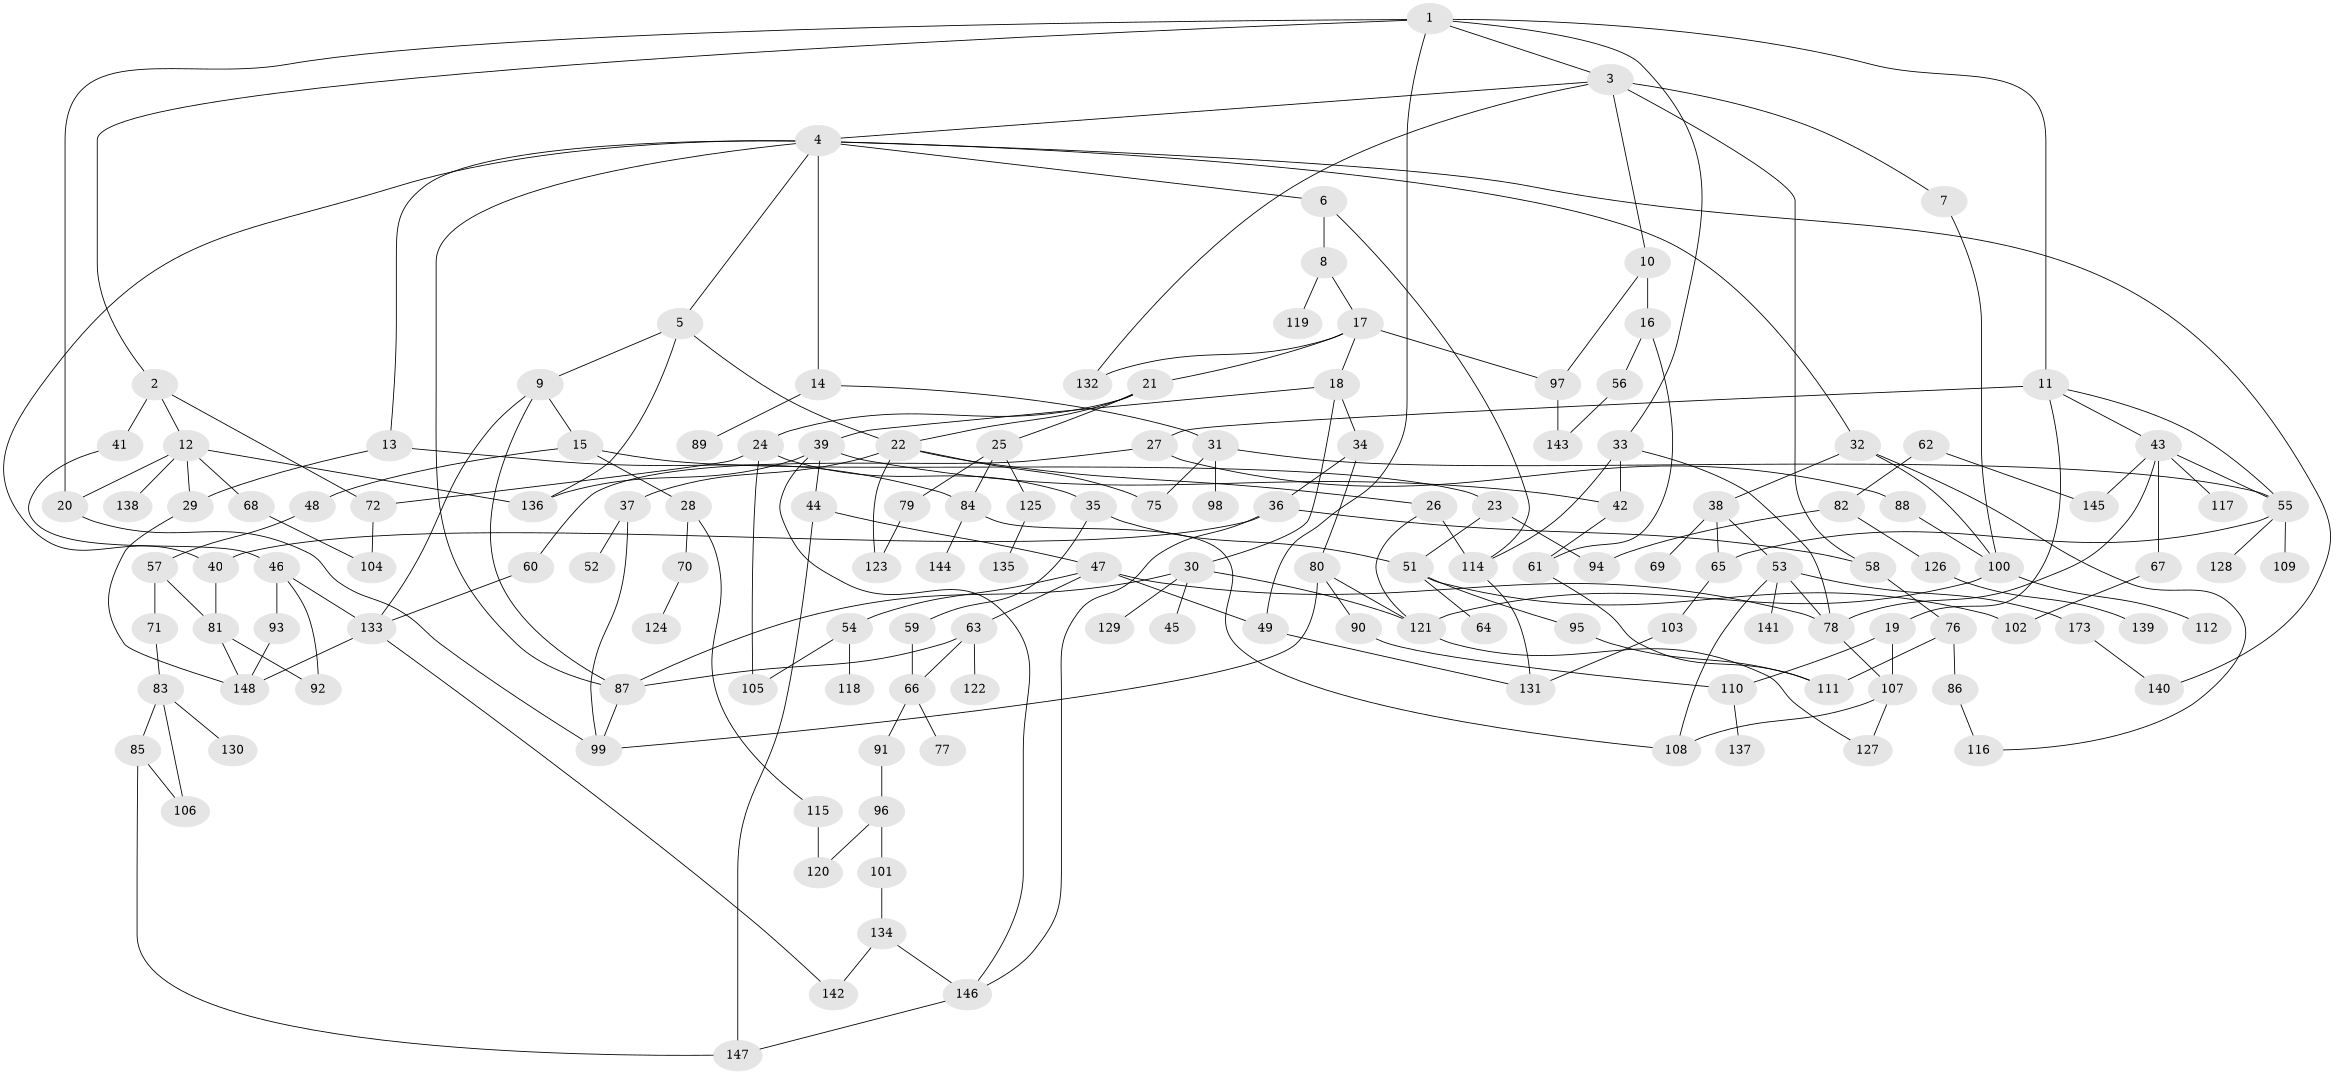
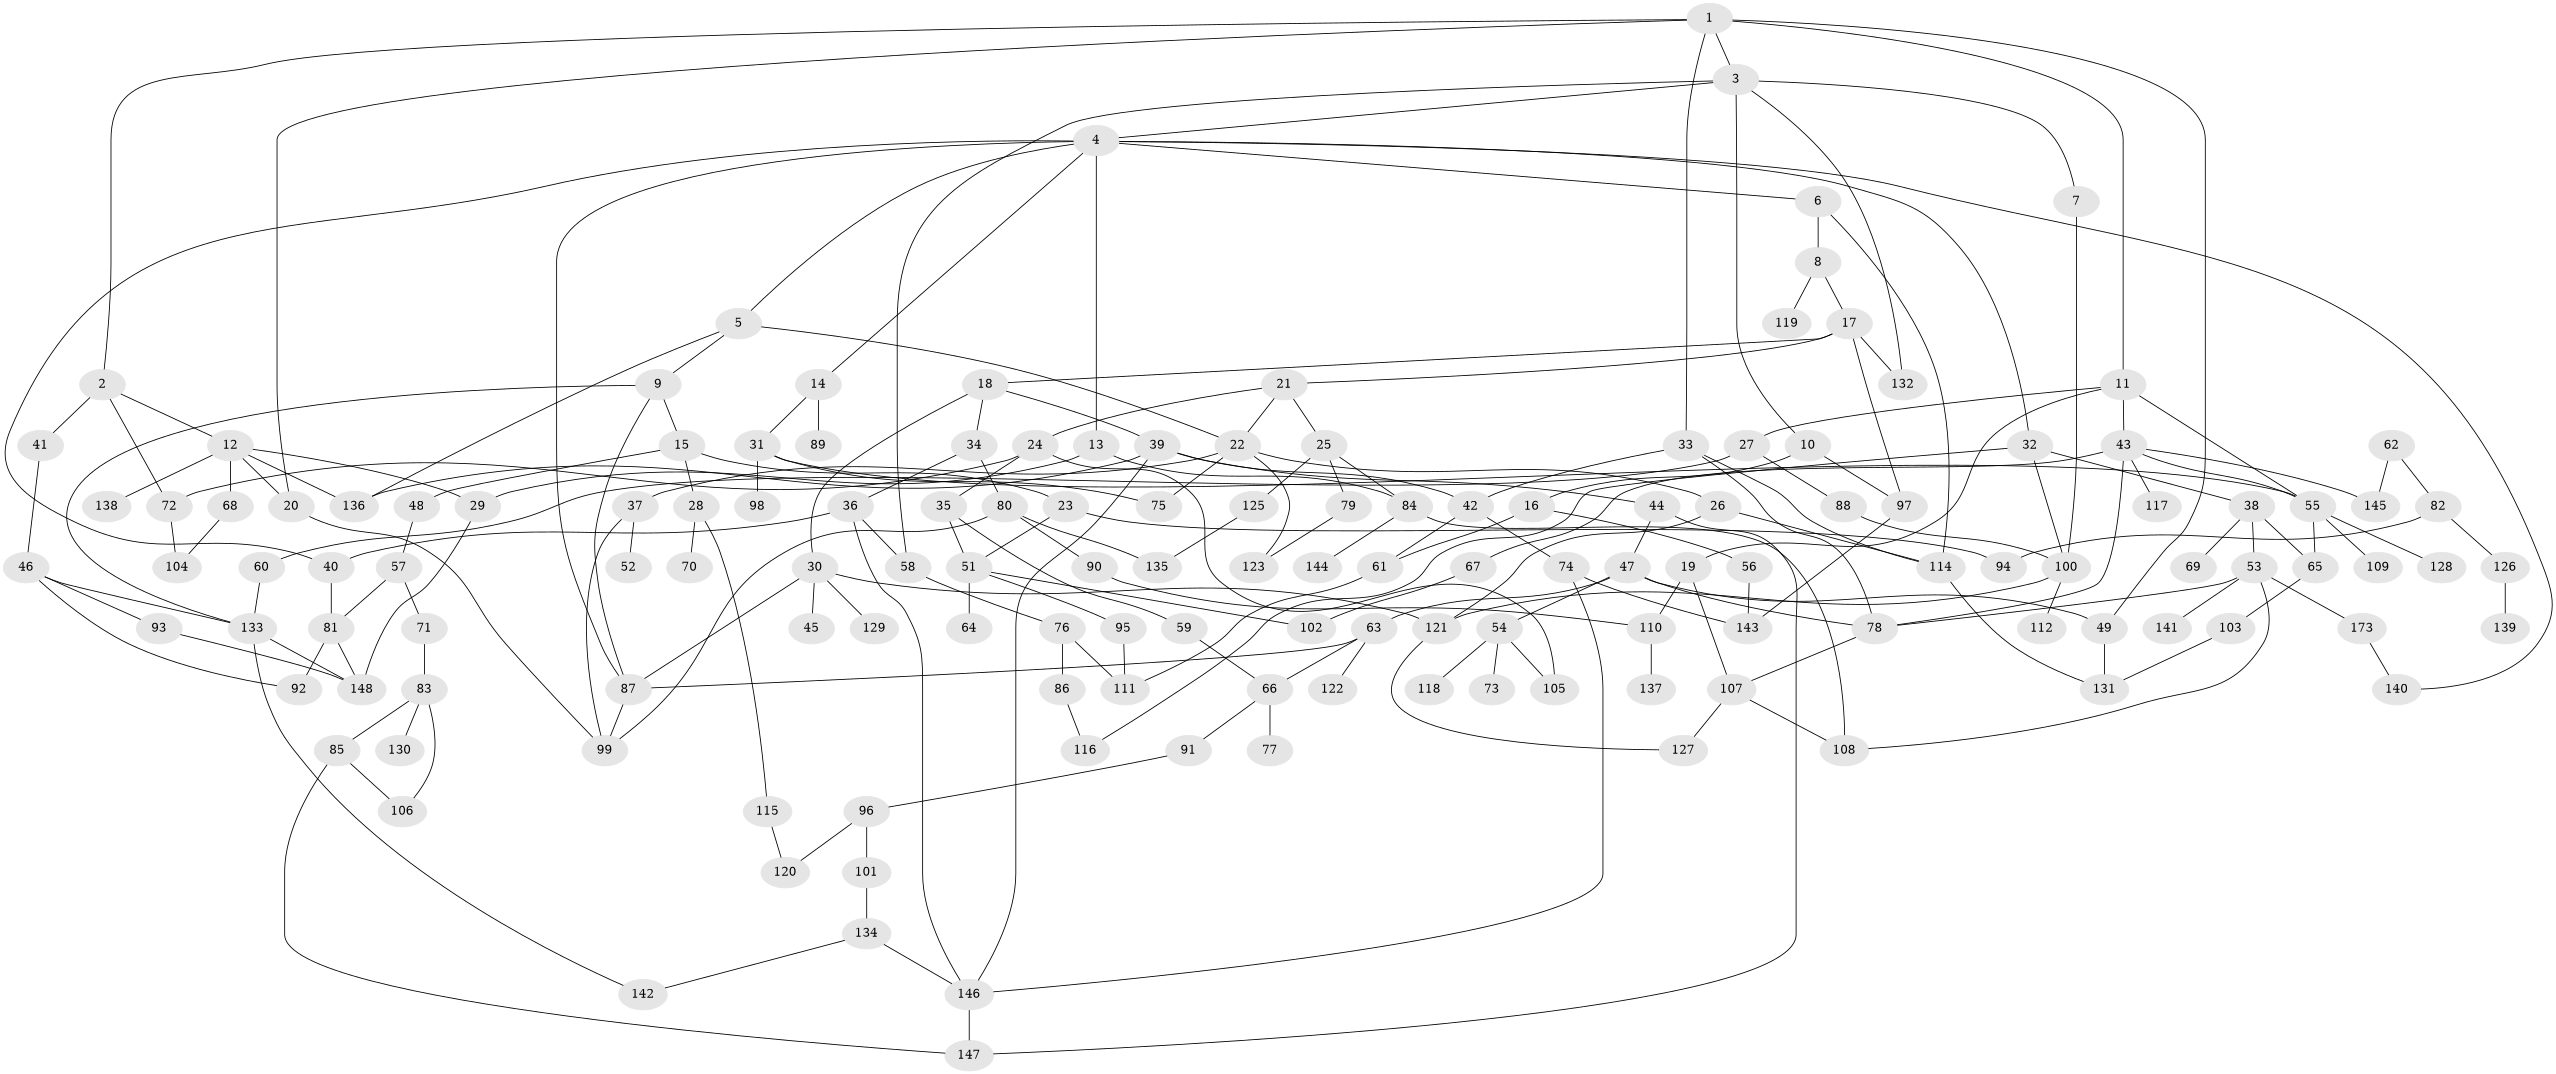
node "74": added
edge "80" -- "121": now "80" -- "135"
node "124": removed
node "73": added
